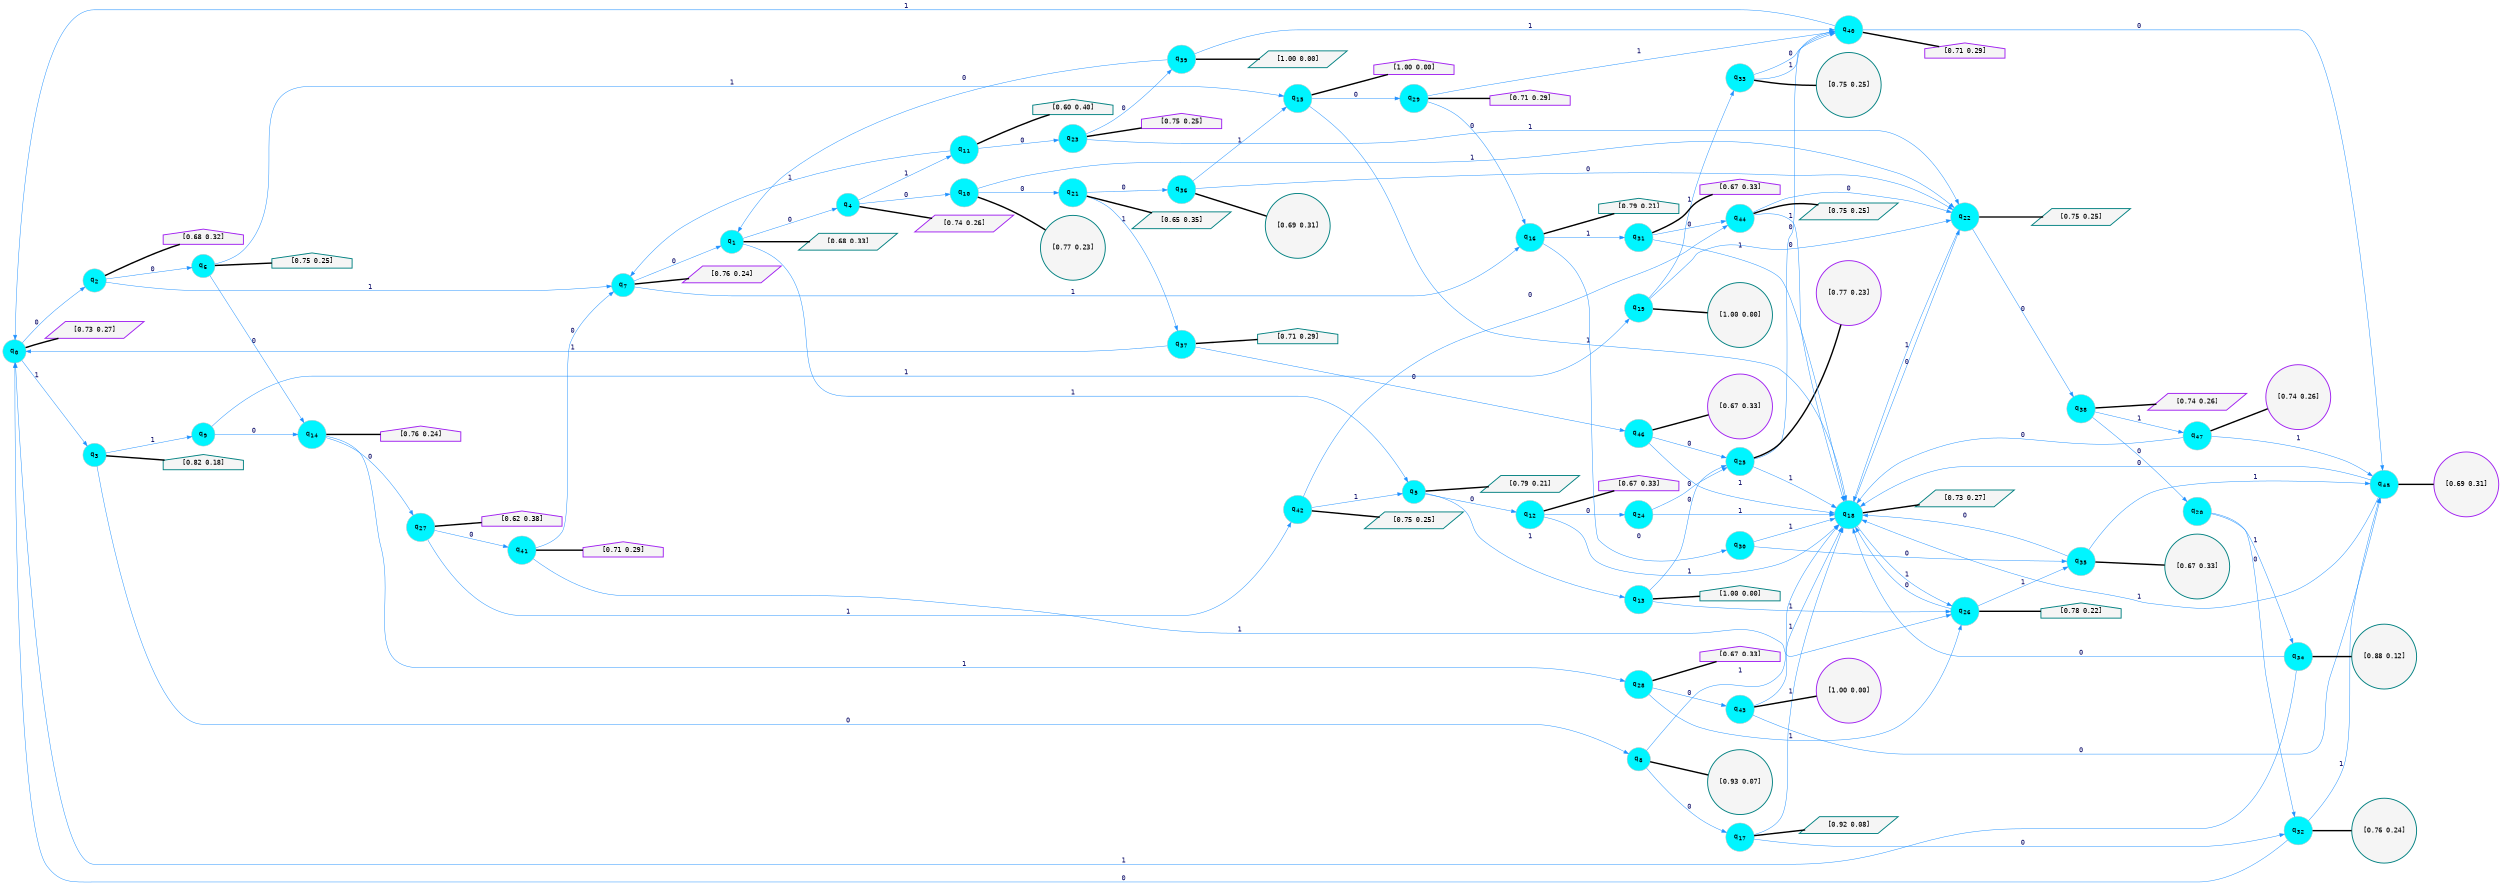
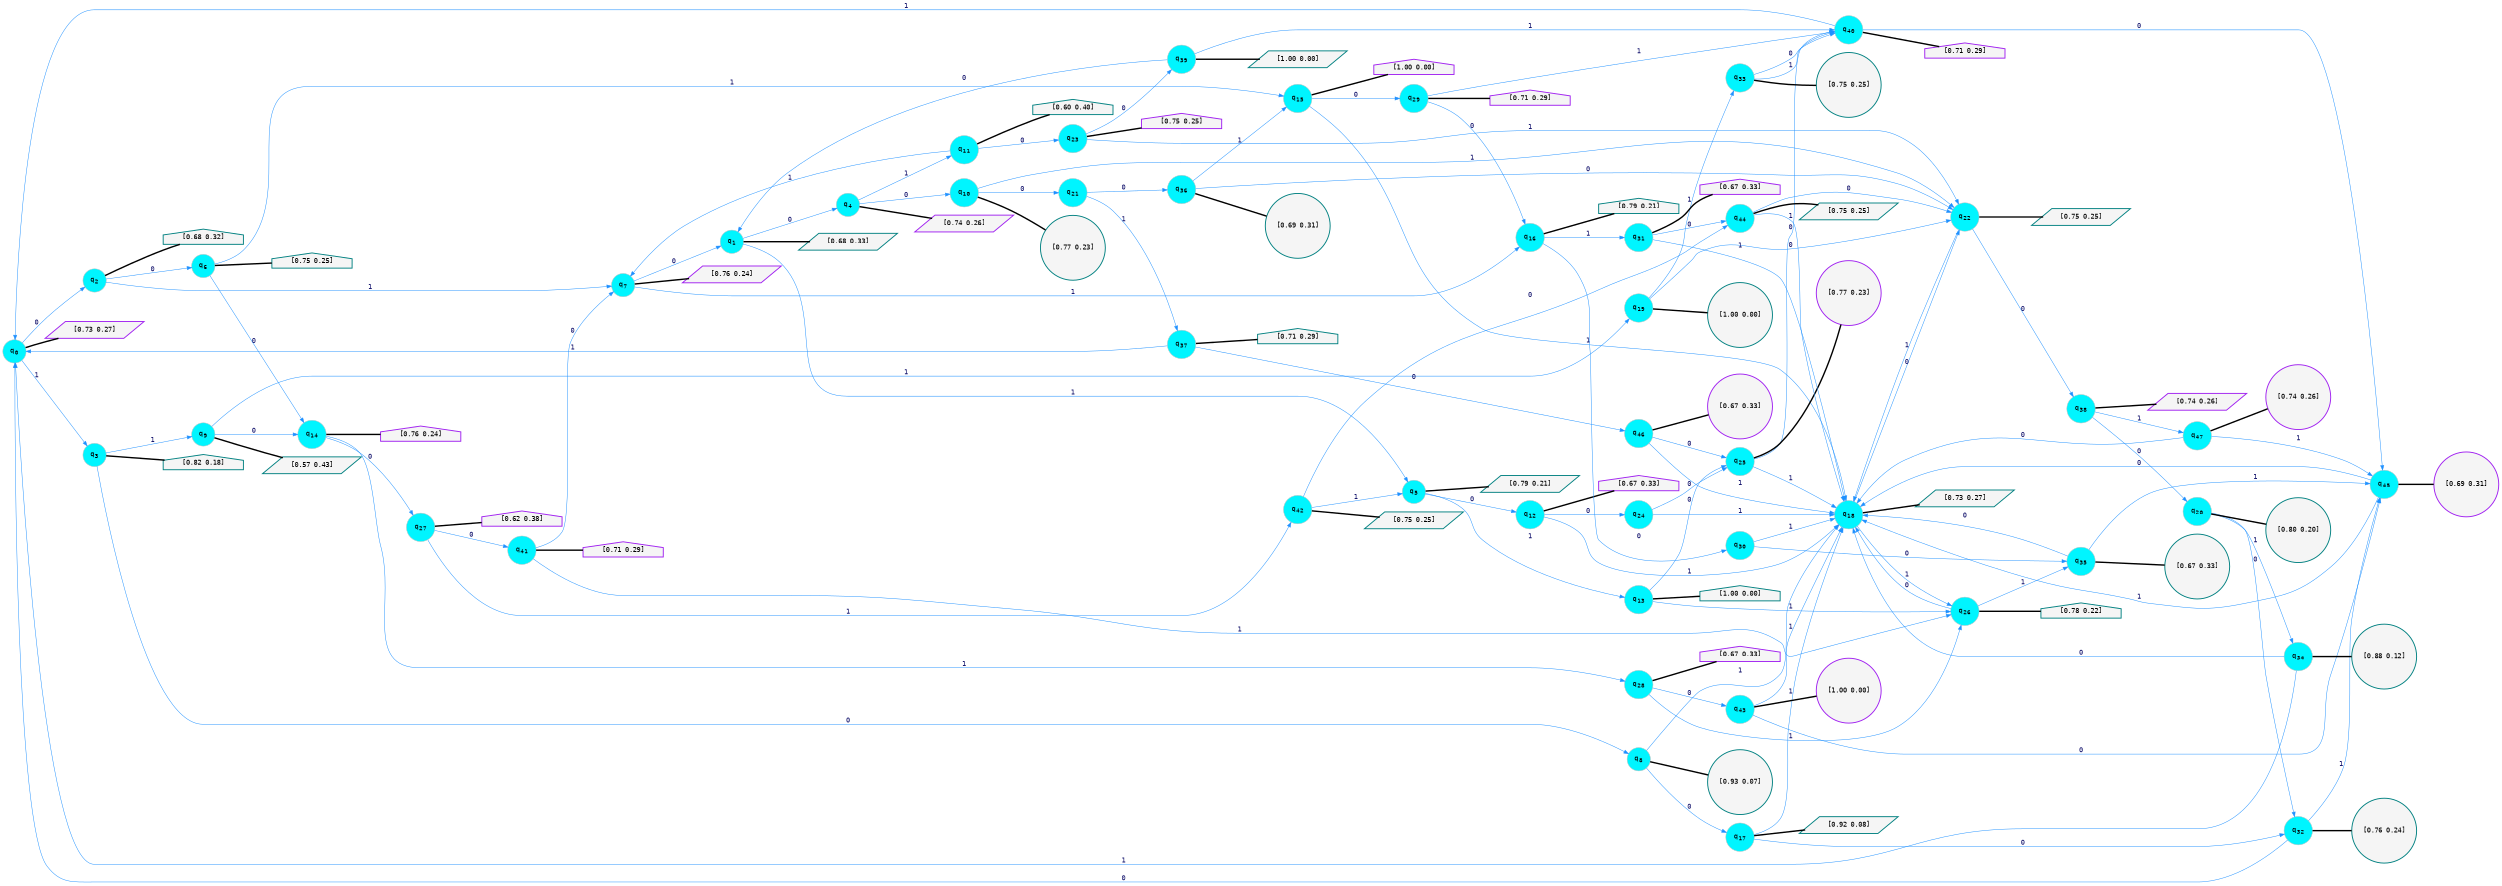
node "[0.65 0.35]": removed
node "[0.68 0.32]": color purple -> teal
node "[0.57 0.43]": added
node "[0.80 0.20]": added
